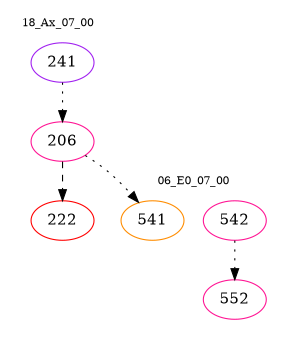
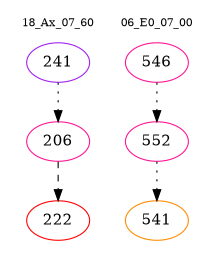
cluster "18_Ax_07_00": label "18_Ax_07_00" -> "18_Ax_07_60"
edge "206" -> "541": now "552" -> "541"
node "542": label "542" -> "546"
